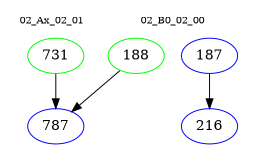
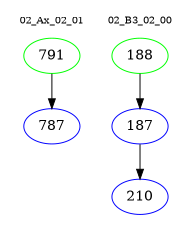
cluster "02_B0_02_00": label "02_B0_02_00" -> "02_B3_02_00"
node "731": label "731" -> "791"
edge "188" -> "787": now "188" -> "187"
node "216": label "216" -> "210"
